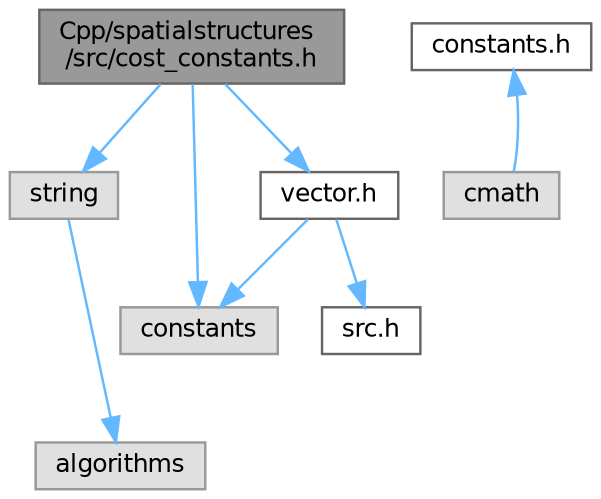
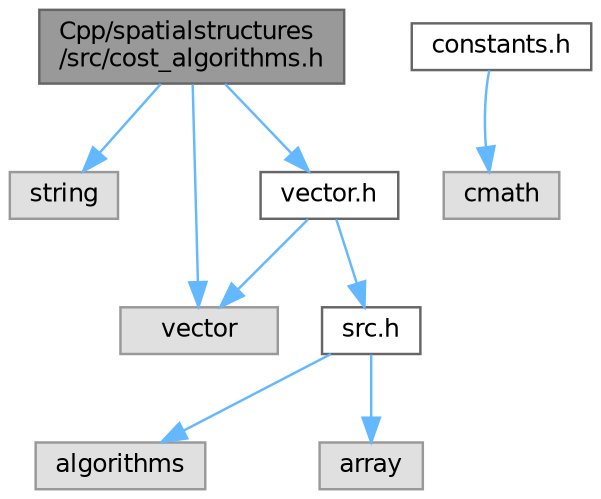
node "Cpp/spatialstructures /src/cost_constants.h": label "Cpp/spatialstructures /src/cost_constants.h" -> "Cpp/spatialstructures /src/cost_algorithms.h"
edge "cmath" -> "constants.h": reversed
edge "string" -> "algorithms": now "src.h" -> "algorithms"
node "constants": label "constants" -> "vector"
node "array": added
